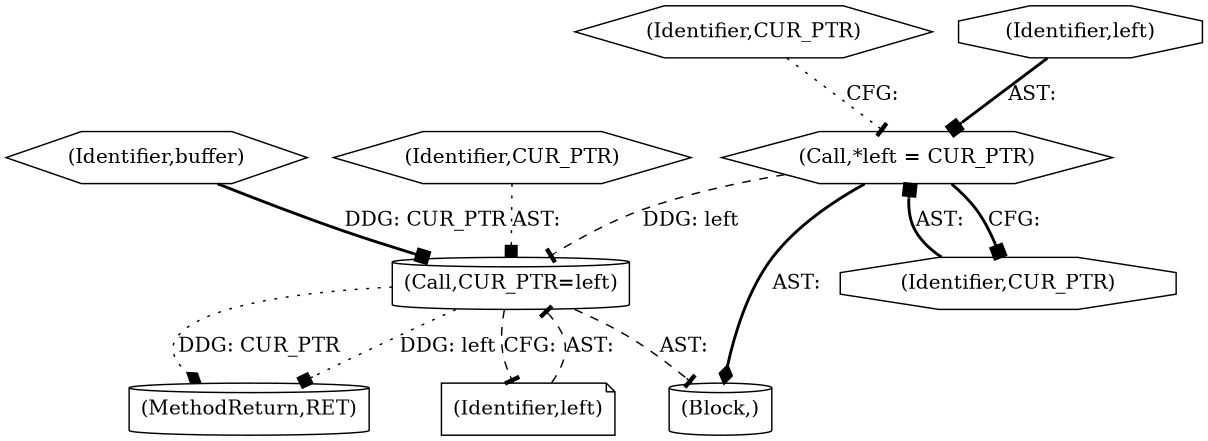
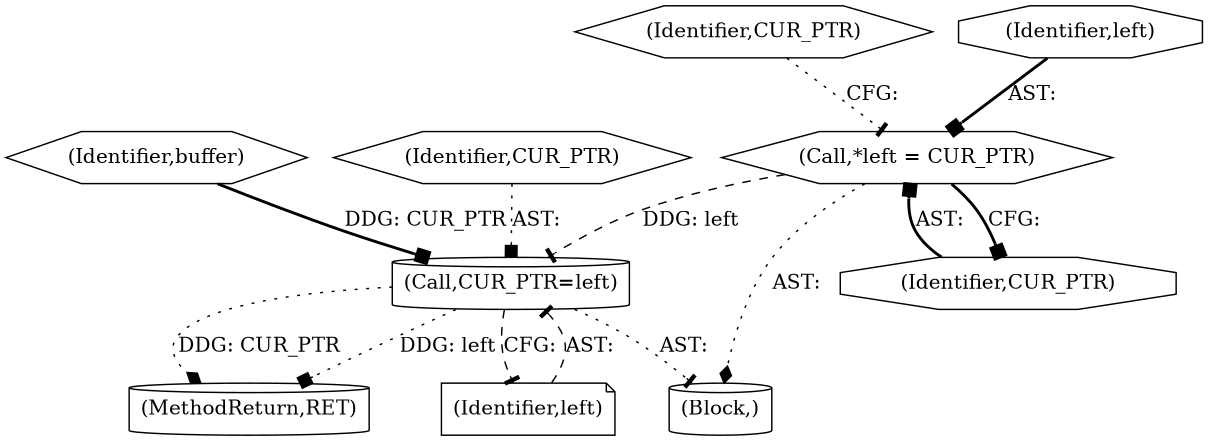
edge "(Call,*left = CUR_PTR)" -> "(Block,)": style bold -> dotted
edge "(Call,CUR_PTR=left)" -> "(Block,)": style dashed -> dotted
